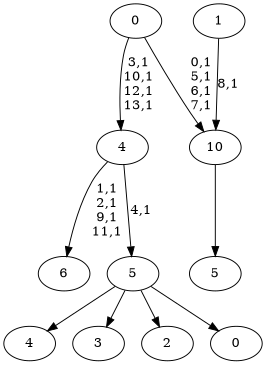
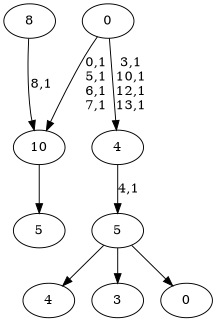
node "1": label "1" -> "8"
node "6": removed
node "2": removed
